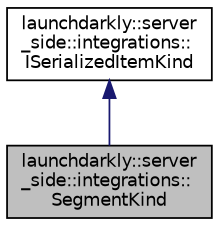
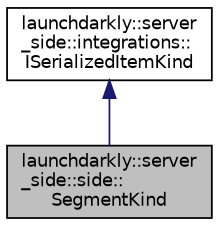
node "launchdarkly::server _side::integrations:: SegmentKind": label "launchdarkly::server _side::integrations:: SegmentKind" -> "launchdarkly::server _side::side:: SegmentKind"
